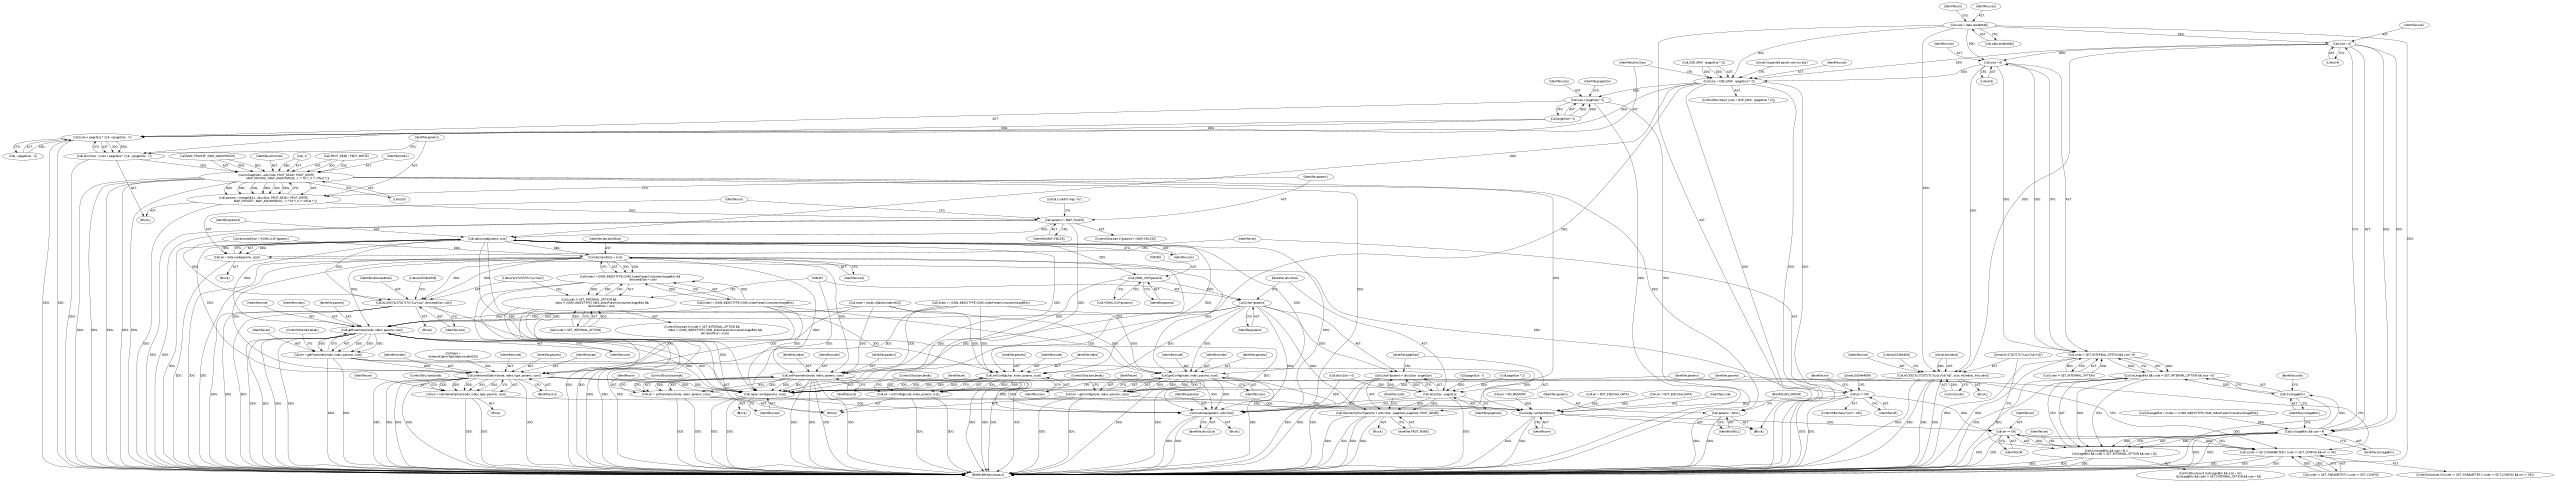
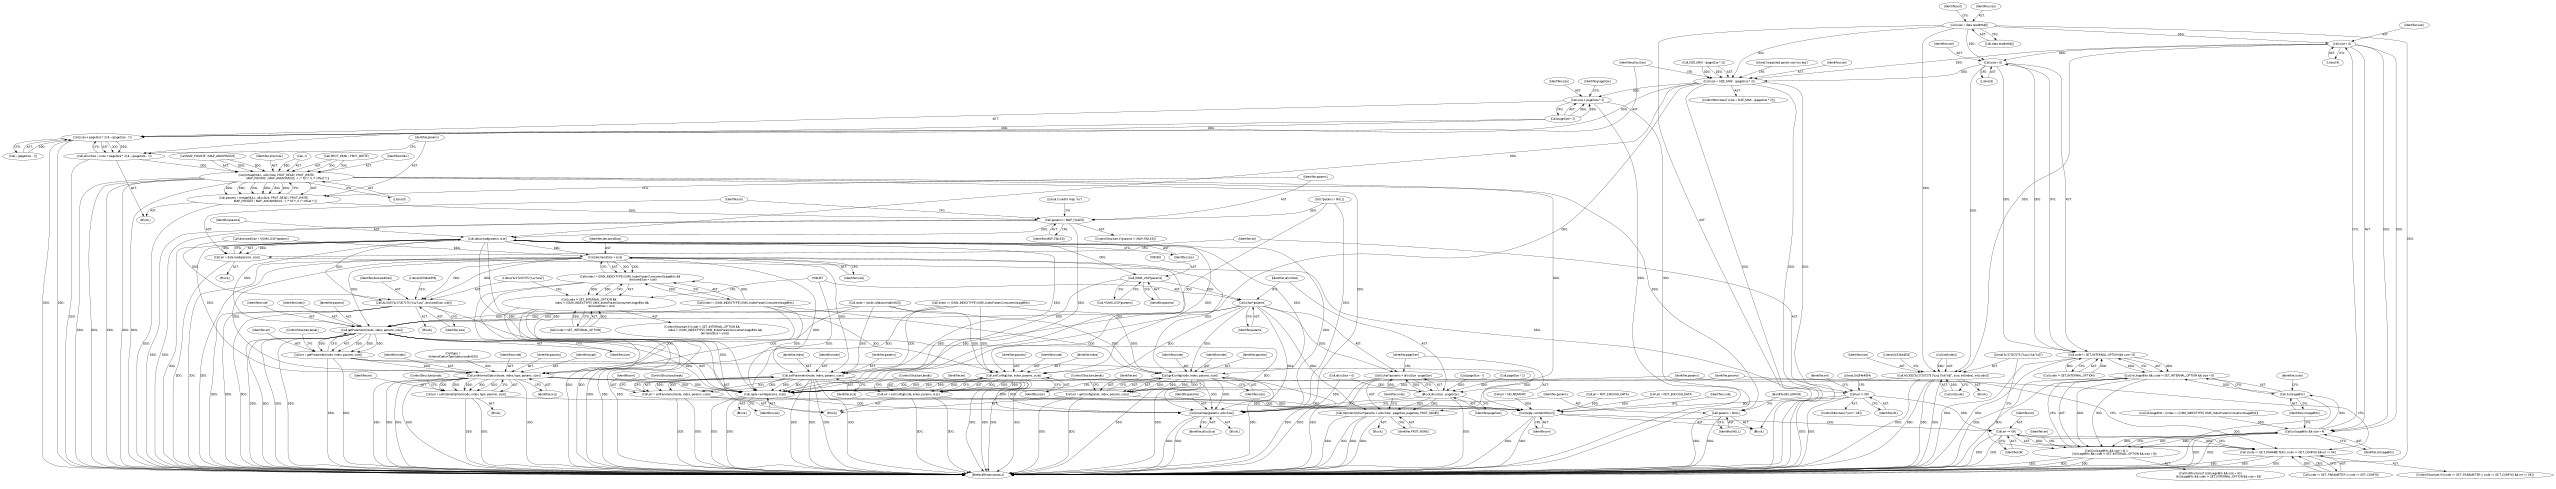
node "(Call,*params = NULL)": added
node "(Literal,int(index))": label "(Literal,int(index))" -> "(Call,int(index))"
node "(Call,allocSize - pageSize)": label "(Call,allocSize - pageSize)" -> "(Block,allocSize - pageSize)"
edge "(Call,err = setConfig(node, index, params, size))" -> "(Call,reply->writeInt32(err))": added, label "DDG:"
